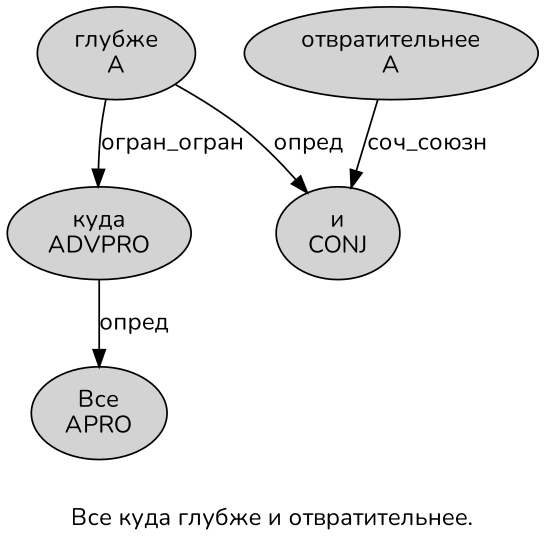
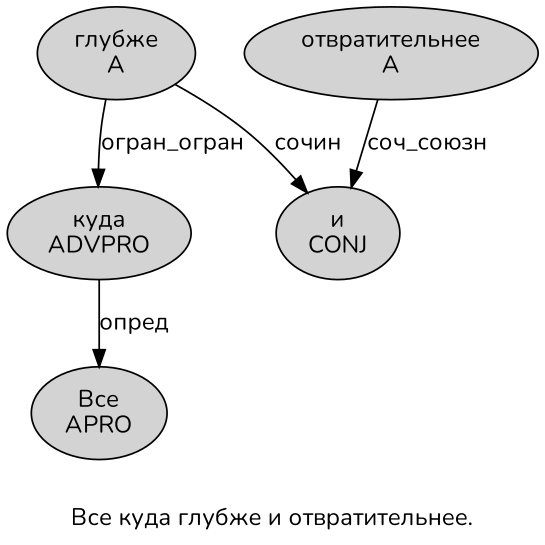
edge "глубже A" -> "и CONJ": label "опред" -> "сочин"
